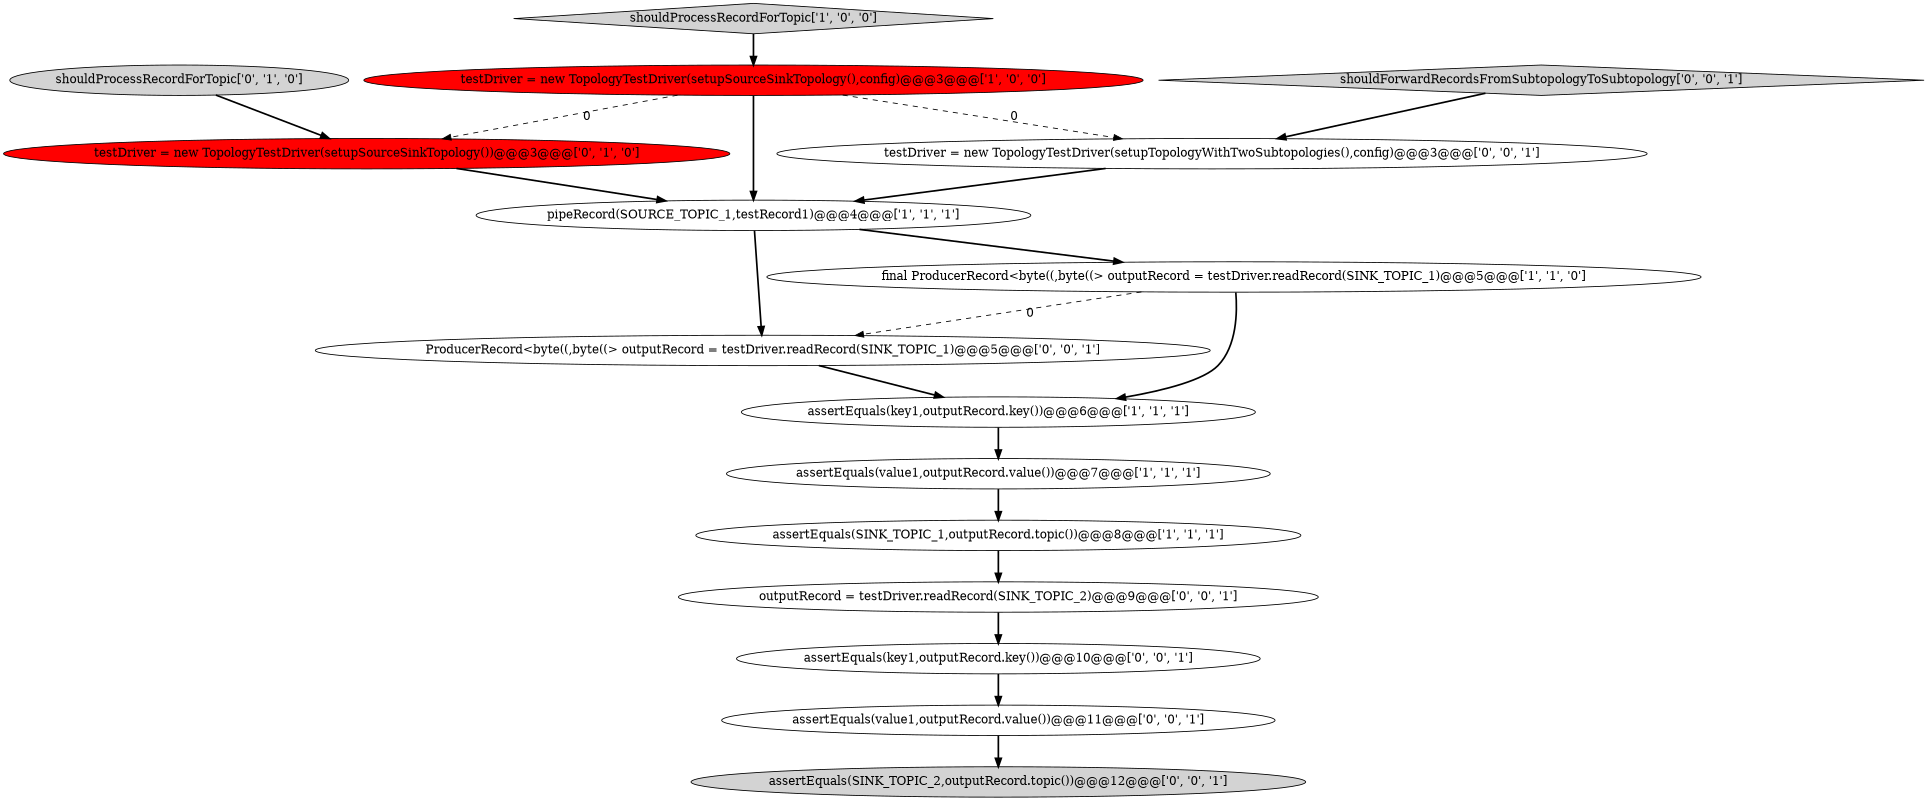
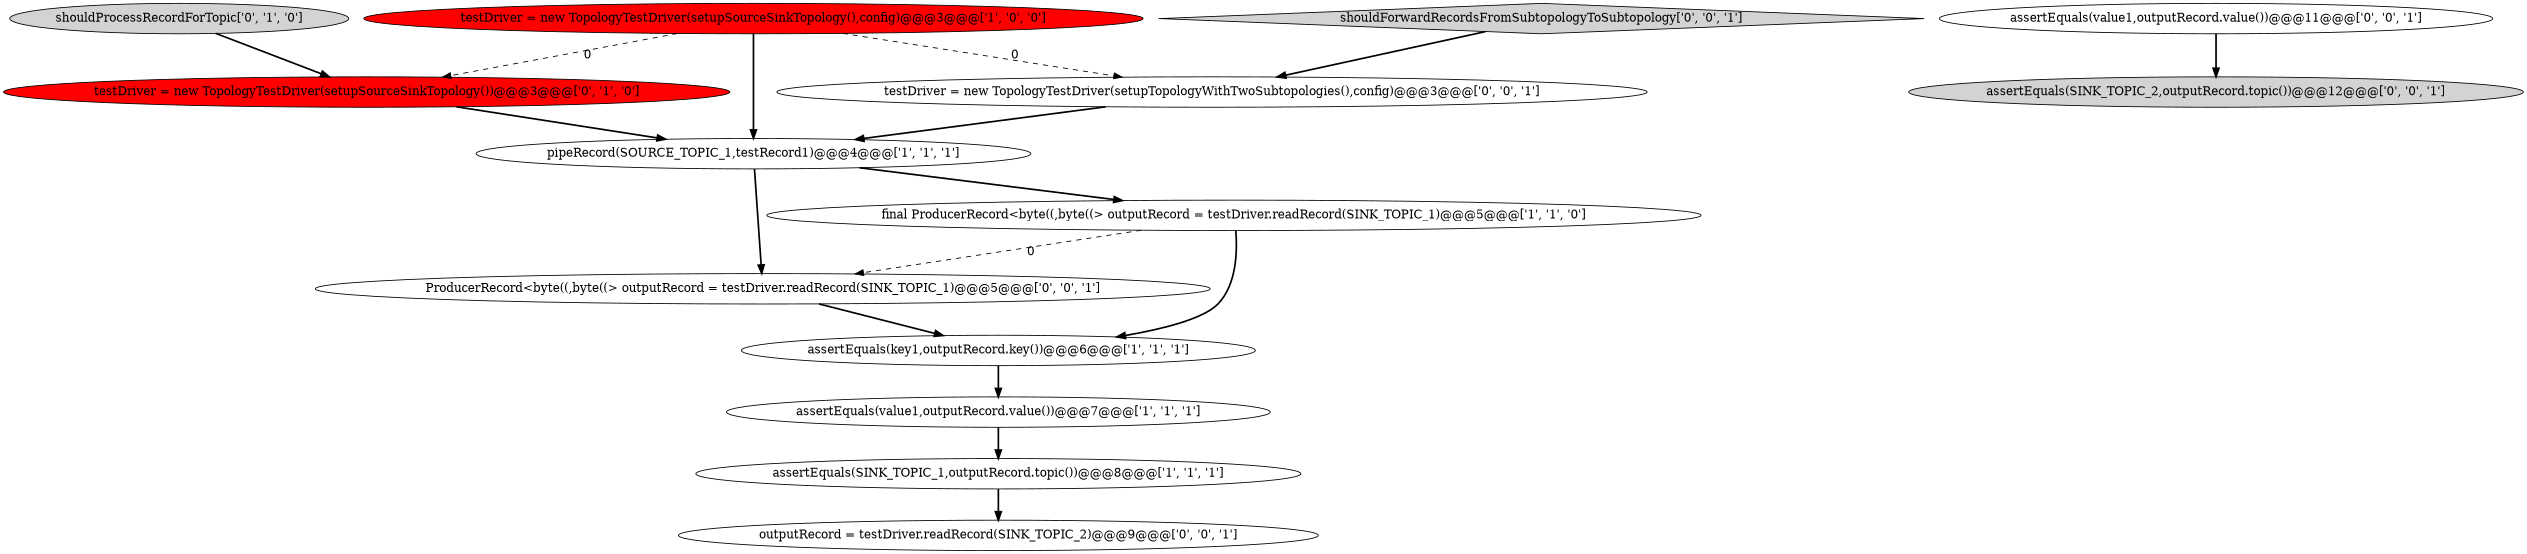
node "shouldProcessRecordForTopic['1', '0', '0']": removed
node "assertEquals(key1,outputRecord.key())@@@10@@@['0', '0', '1']": removed
